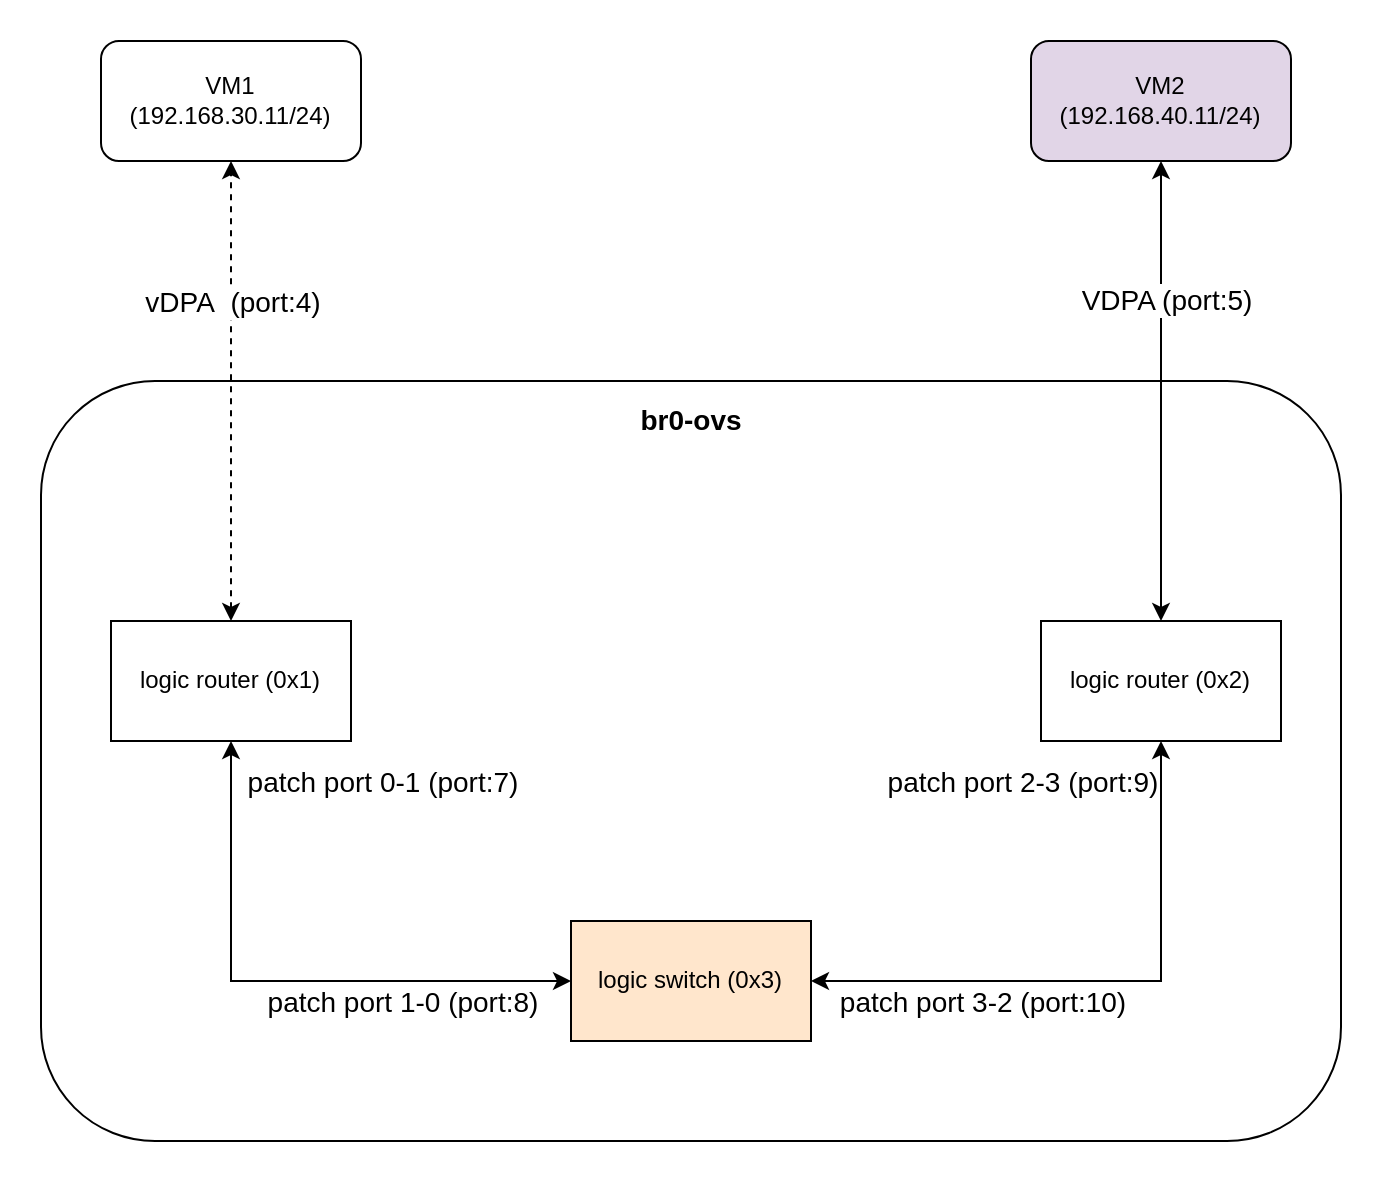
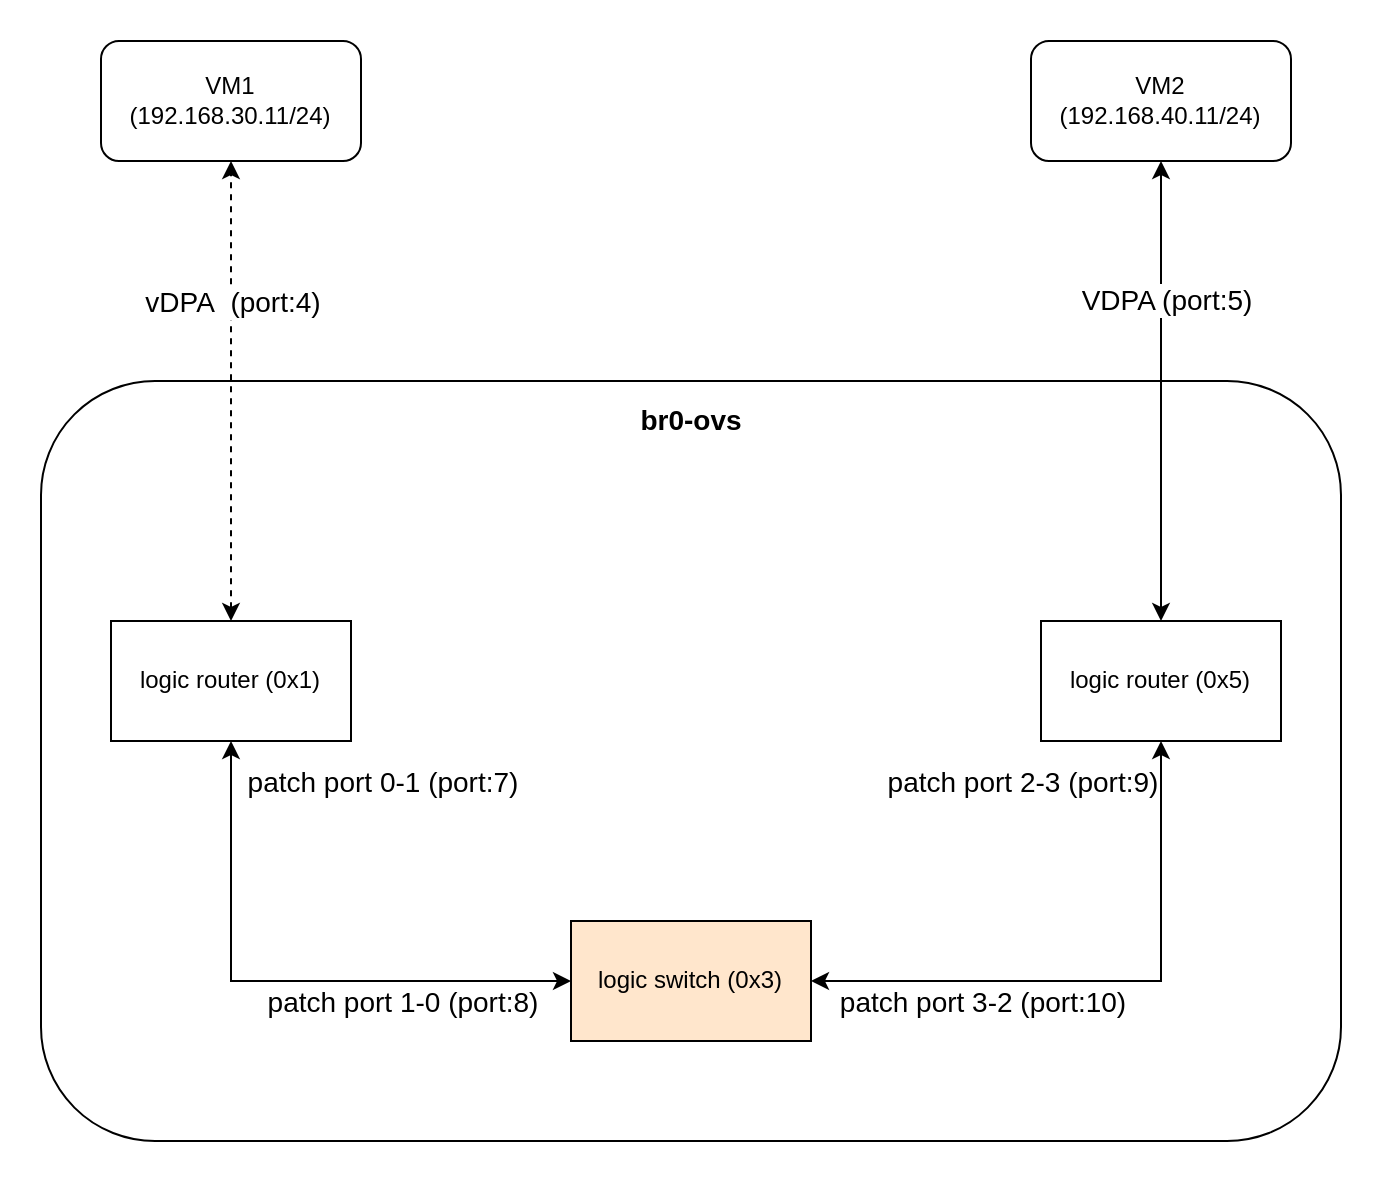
node "VM2 (192.168.40.11/24)": fillcolor #e1d5e7 -> #ffffff
node "logic router (0x2)": label "logic router (0x2)" -> "logic router (0x5)"
